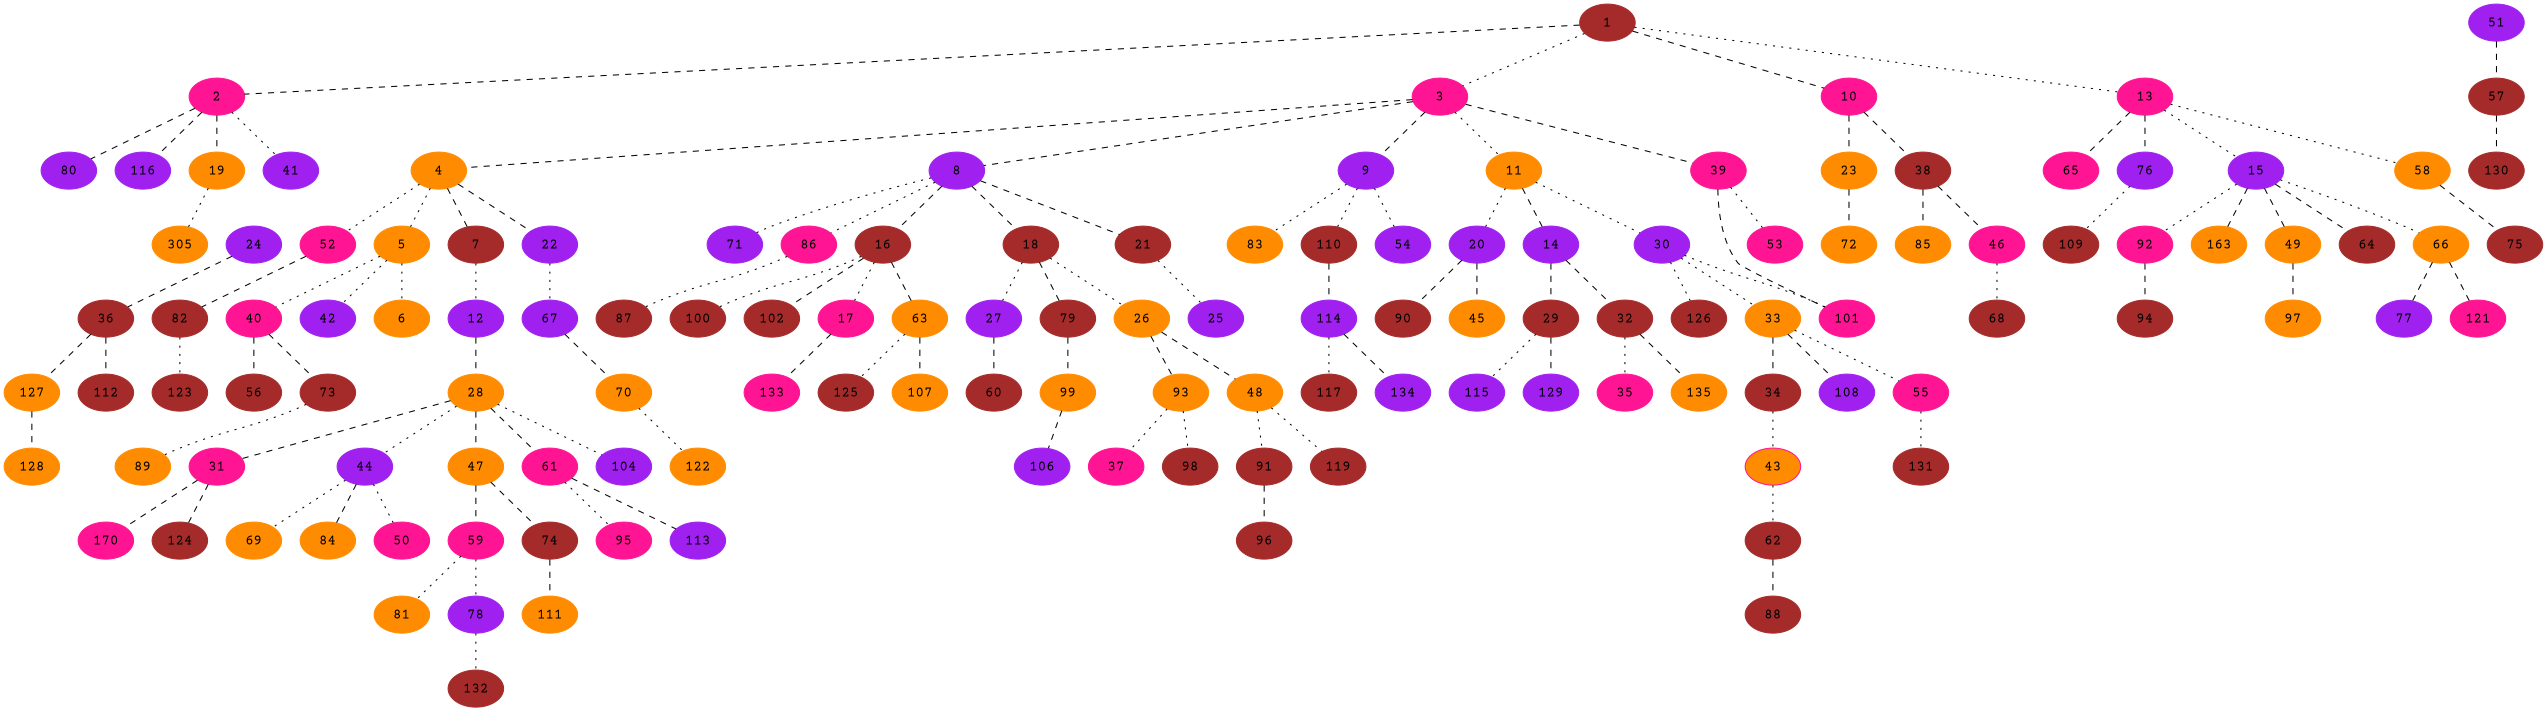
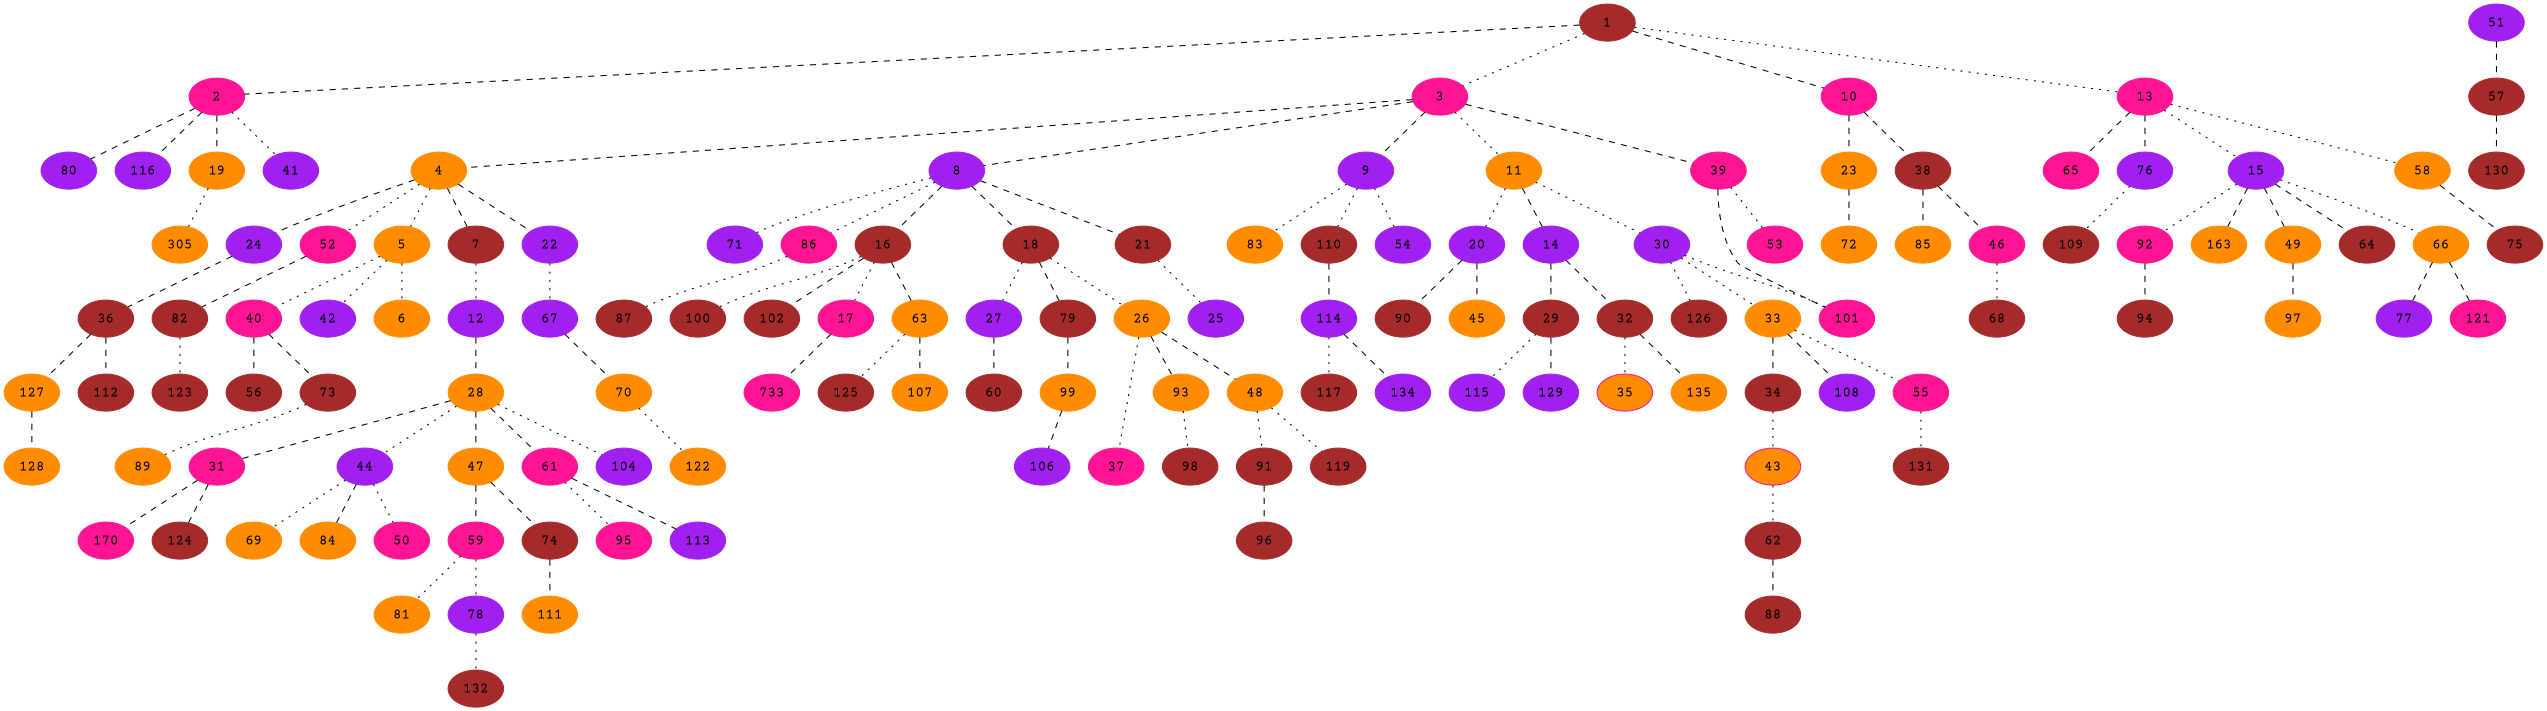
edge "4" -- "24": added
node "133": label "133" -> "733"
node "35": fillcolor deeppink -> darkorange
edge "93" -- "37": now "26" -- "37"
